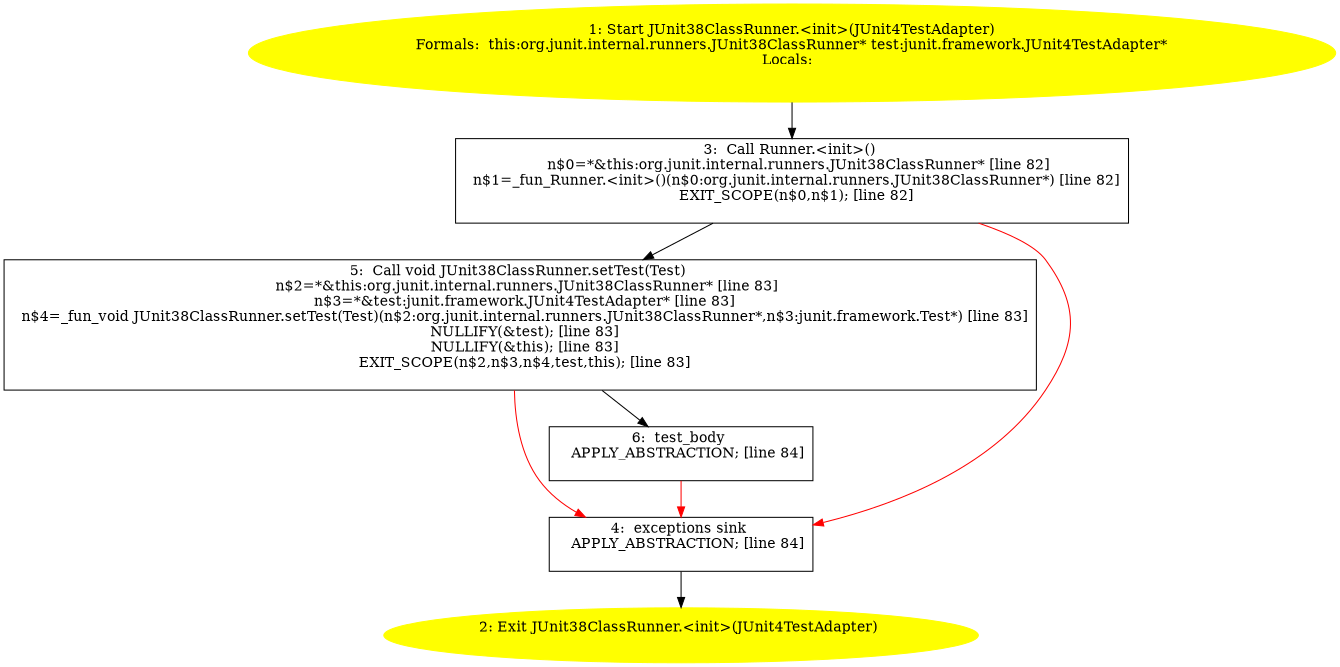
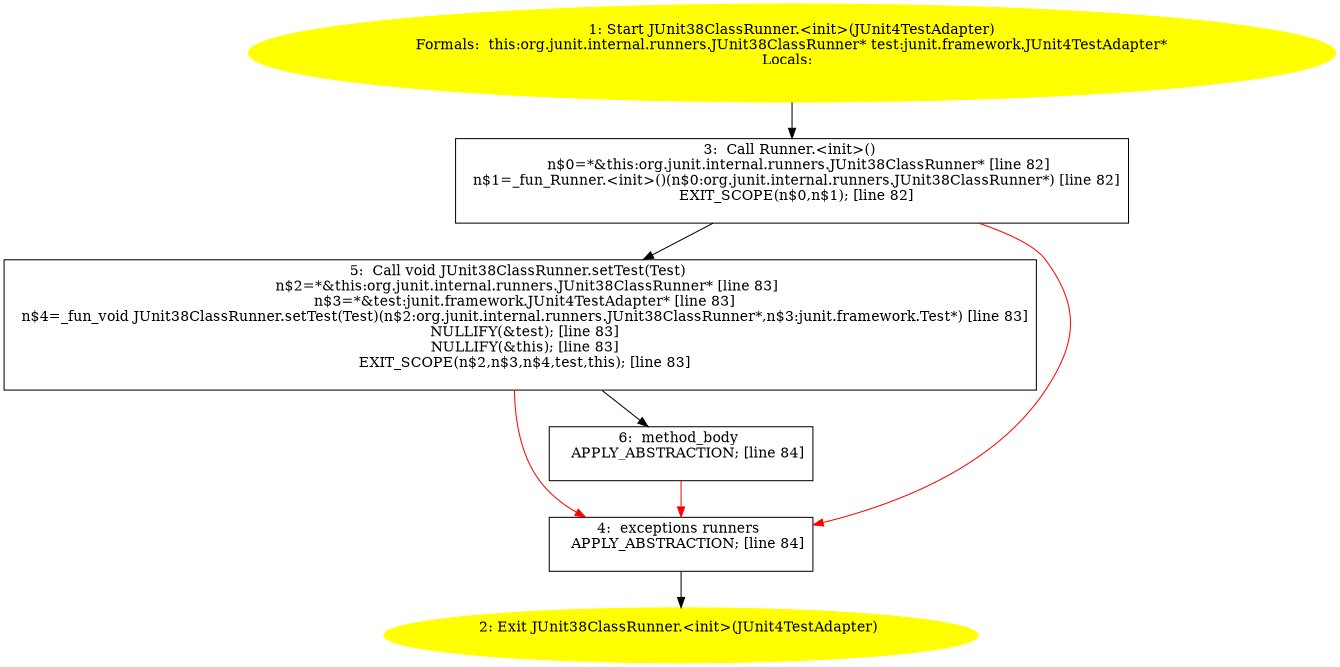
node "6:  test_body APPLY_ABSTRACTION; [line 84]": label "6:  test_body APPLY_ABSTRACTION; [line 84]" -> "6:  method_body APPLY_ABSTRACTION; [line 84]"
node "4:  exceptions sink APPLY_ABSTRACTION; [line 84]": label "4:  exceptions sink APPLY_ABSTRACTION; [line 84]" -> "4:  exceptions runners APPLY_ABSTRACTION; [line 84]"
